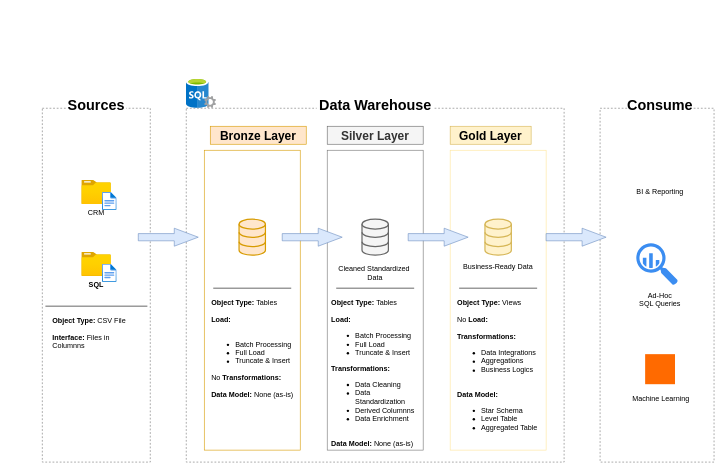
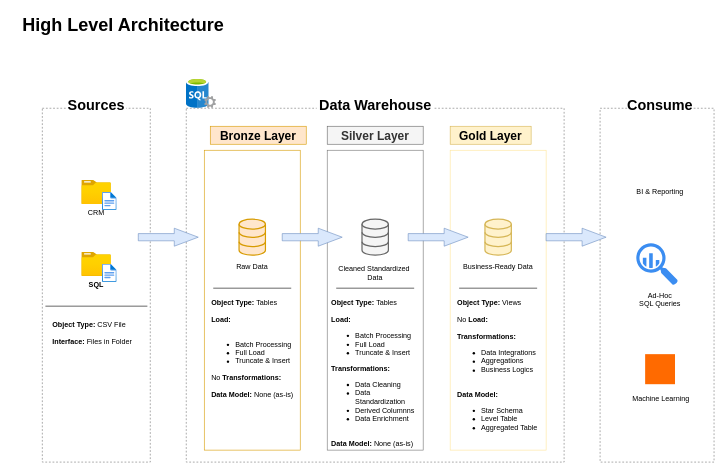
node "High Level Architecture": added
node "Raw Data": added
node "Object Type: CSV File Interface: Files in Columnns": label "Object Type: CSV File Interface: Files in Columnns" -> "Object Type: CSV File Interface: Files in Folder"
